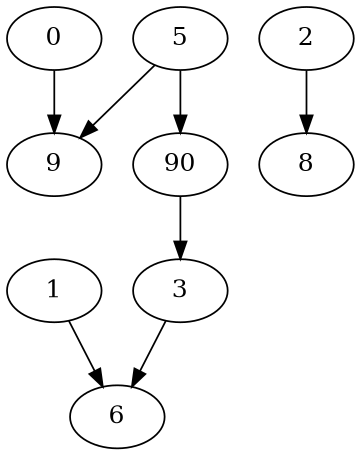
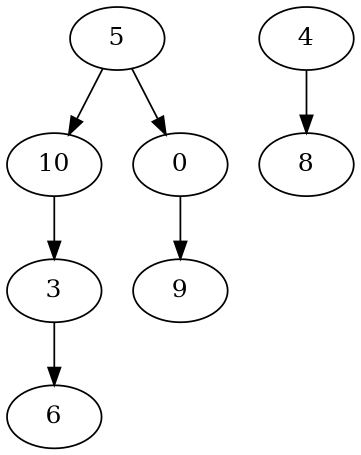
node "2": label "2" -> "4"
edge "5" -> "9": now "5" -> "0"
node "90": label "90" -> "10"
node "1": removed
